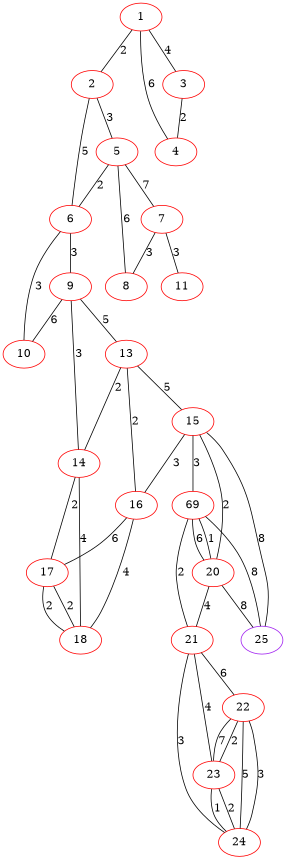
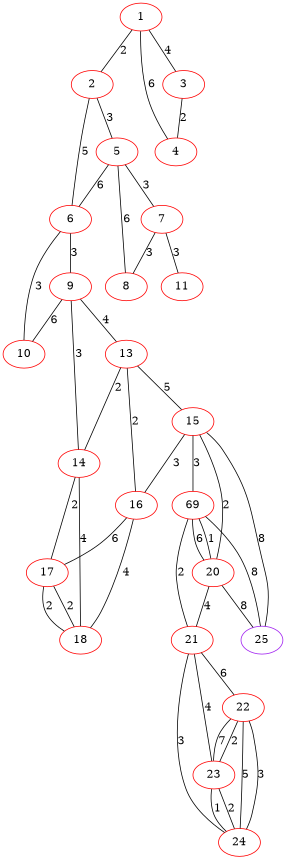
edge "5" -- "6": label "2" -> "6"
edge "5" -- "7": label "7" -> "3"
edge "9" -- "13": label "5" -> "4"
